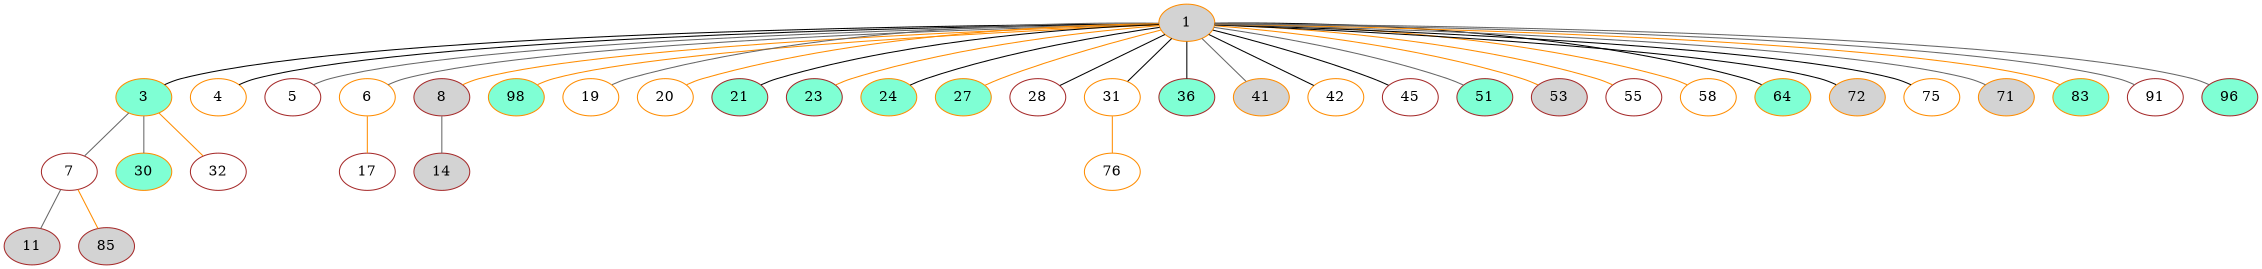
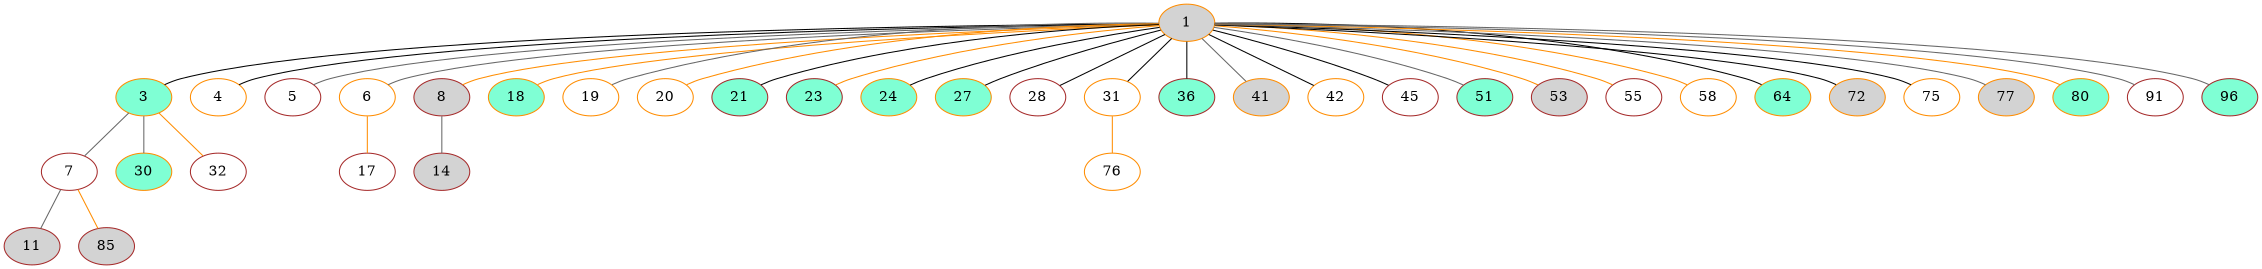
edge "1" -- "27": color darkorange -> black
node "98": label "98" -> "18"
node "71": label "71" -> "77"
node "83": label "83" -> "80"
